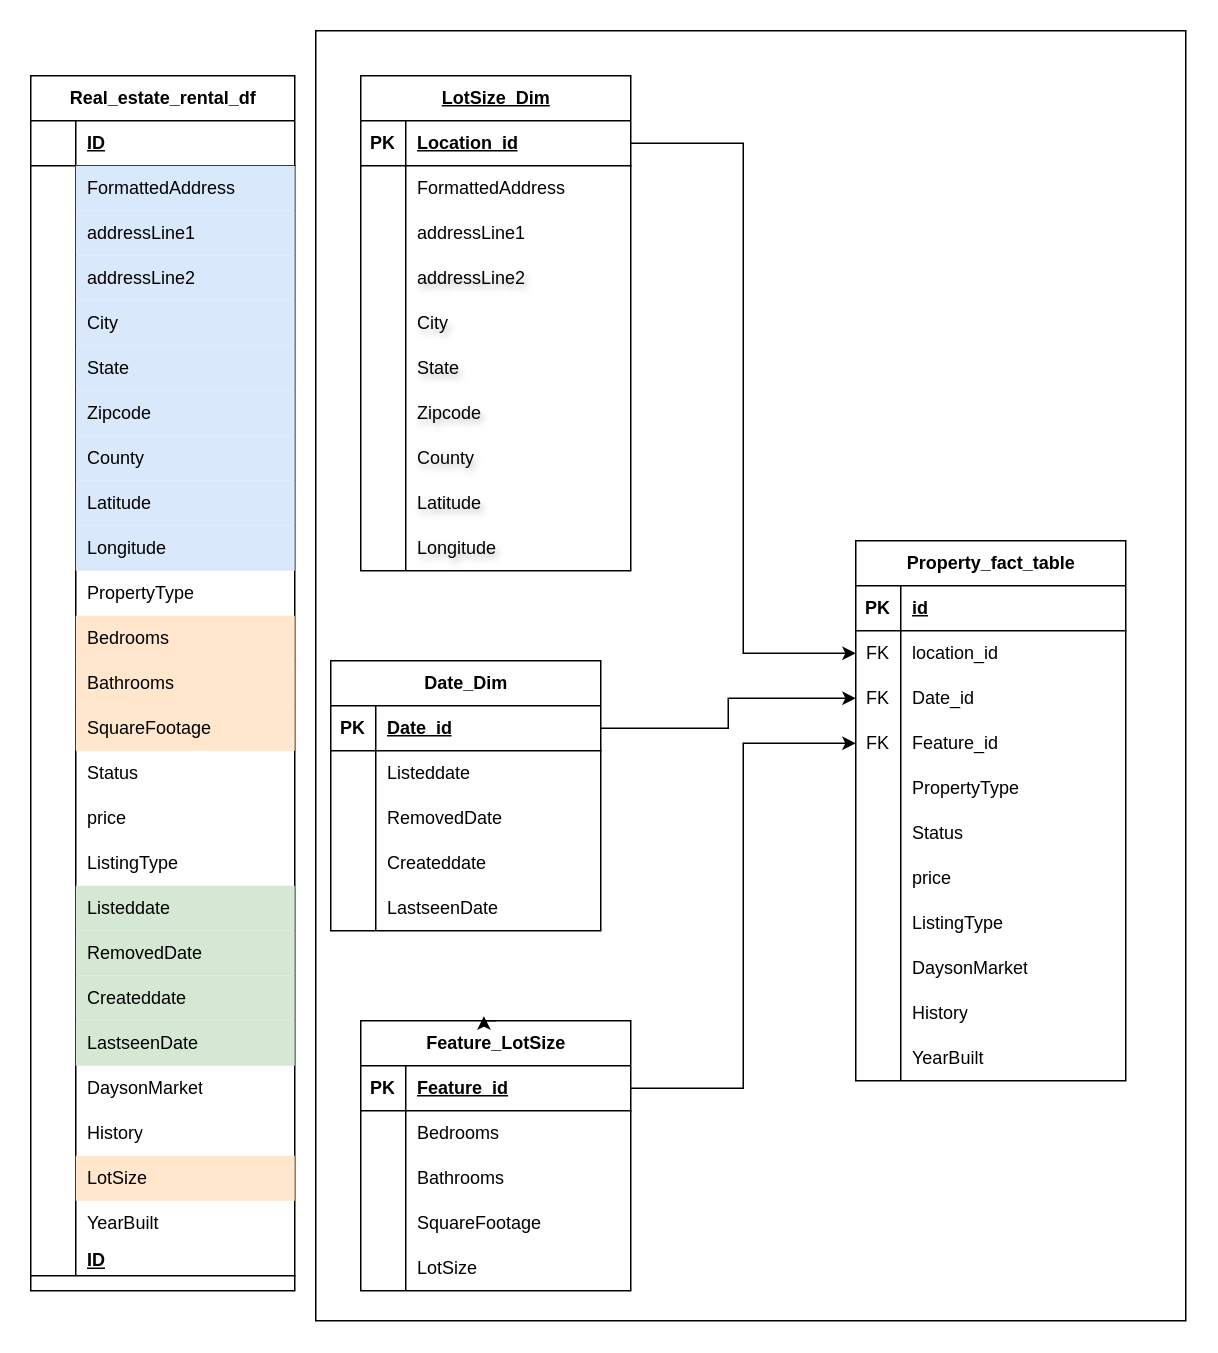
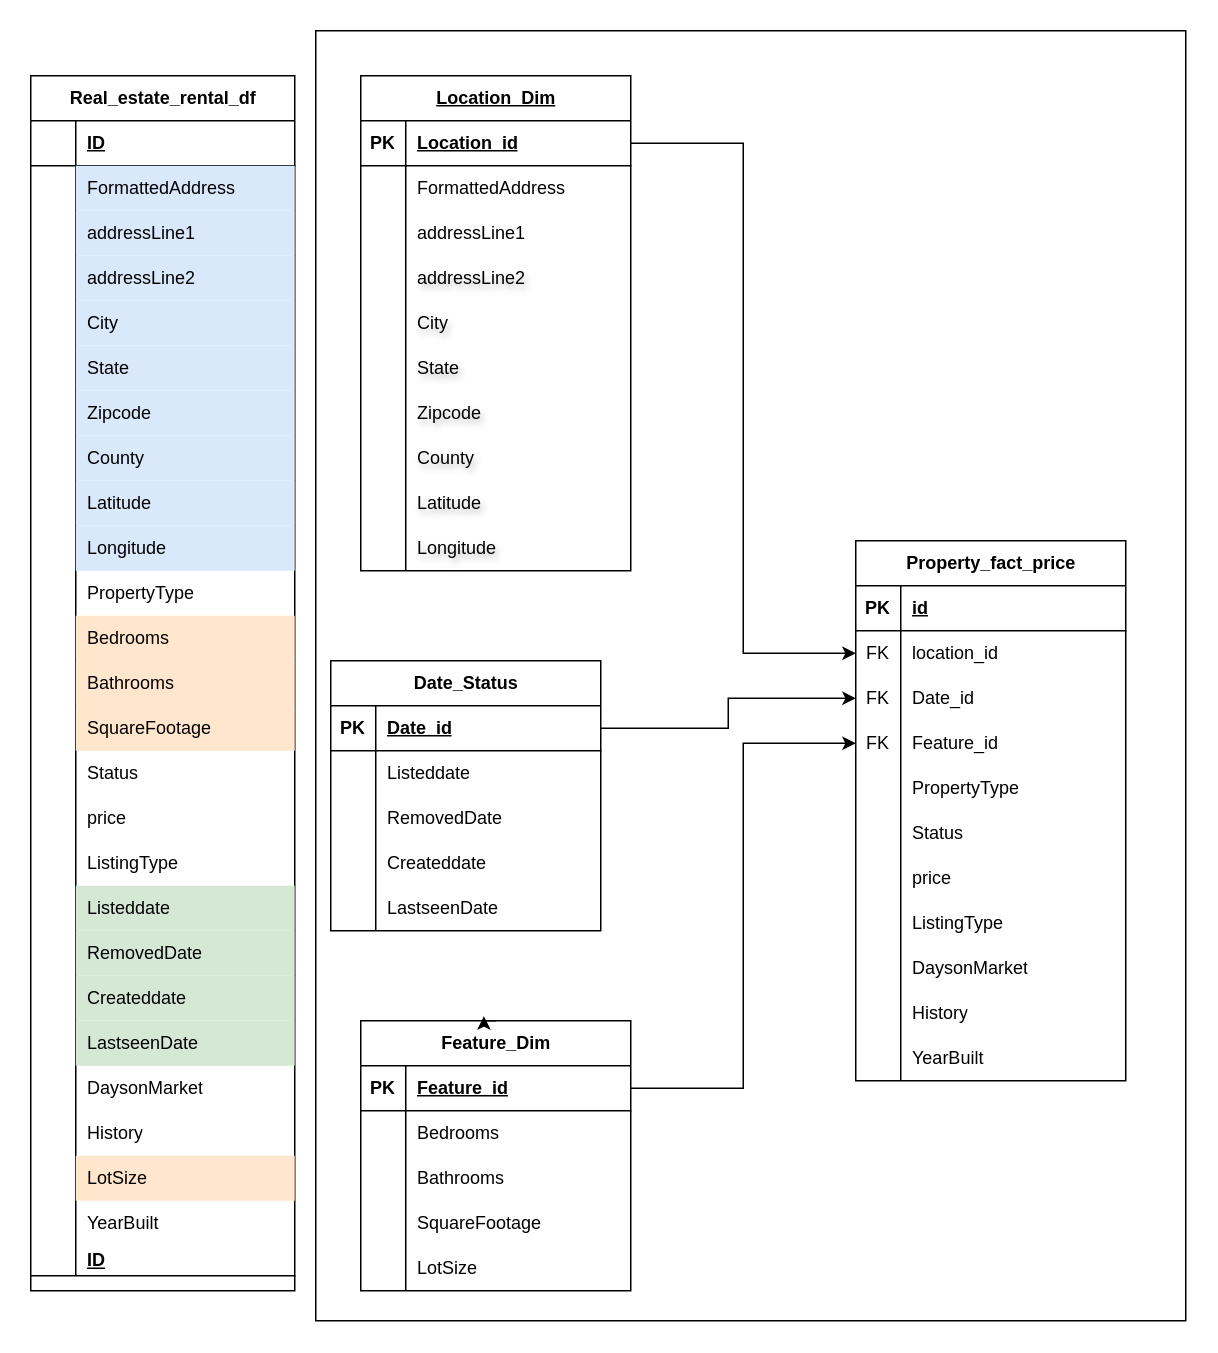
node "LotSize_Dim": label "LotSize_Dim" -> "Location_Dim"
node "Property_fact_table": label "Property_fact_table" -> "Property_fact_price"
node "Date_Dim": label "Date_Dim" -> "Date_Status"
node "Feature_LotSize": label "Feature_LotSize" -> "Feature_Dim"
